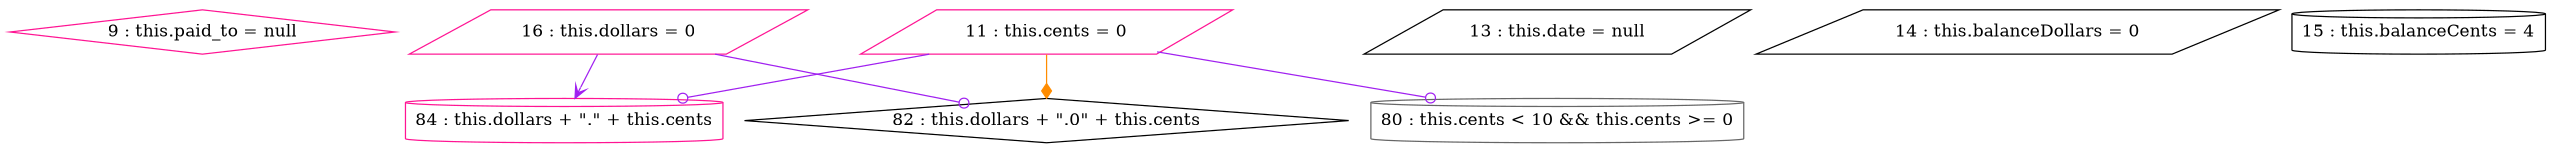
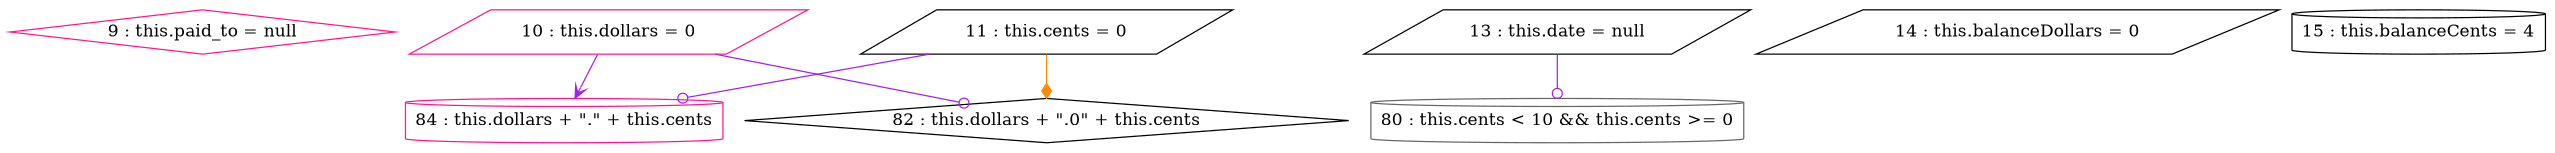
node "16 : this.dollars = 0": label "16 : this.dollars = 0" -> "10 : this.dollars = 0"
node "11 : this.cents = 0": color deeppink -> black
edge "11 : this.cents = 0" -> "80 : this.cents < 10 && this.cents >= 0": now "13 : this.date = null" -> "80 : this.cents < 10 && this.cents >= 0"
